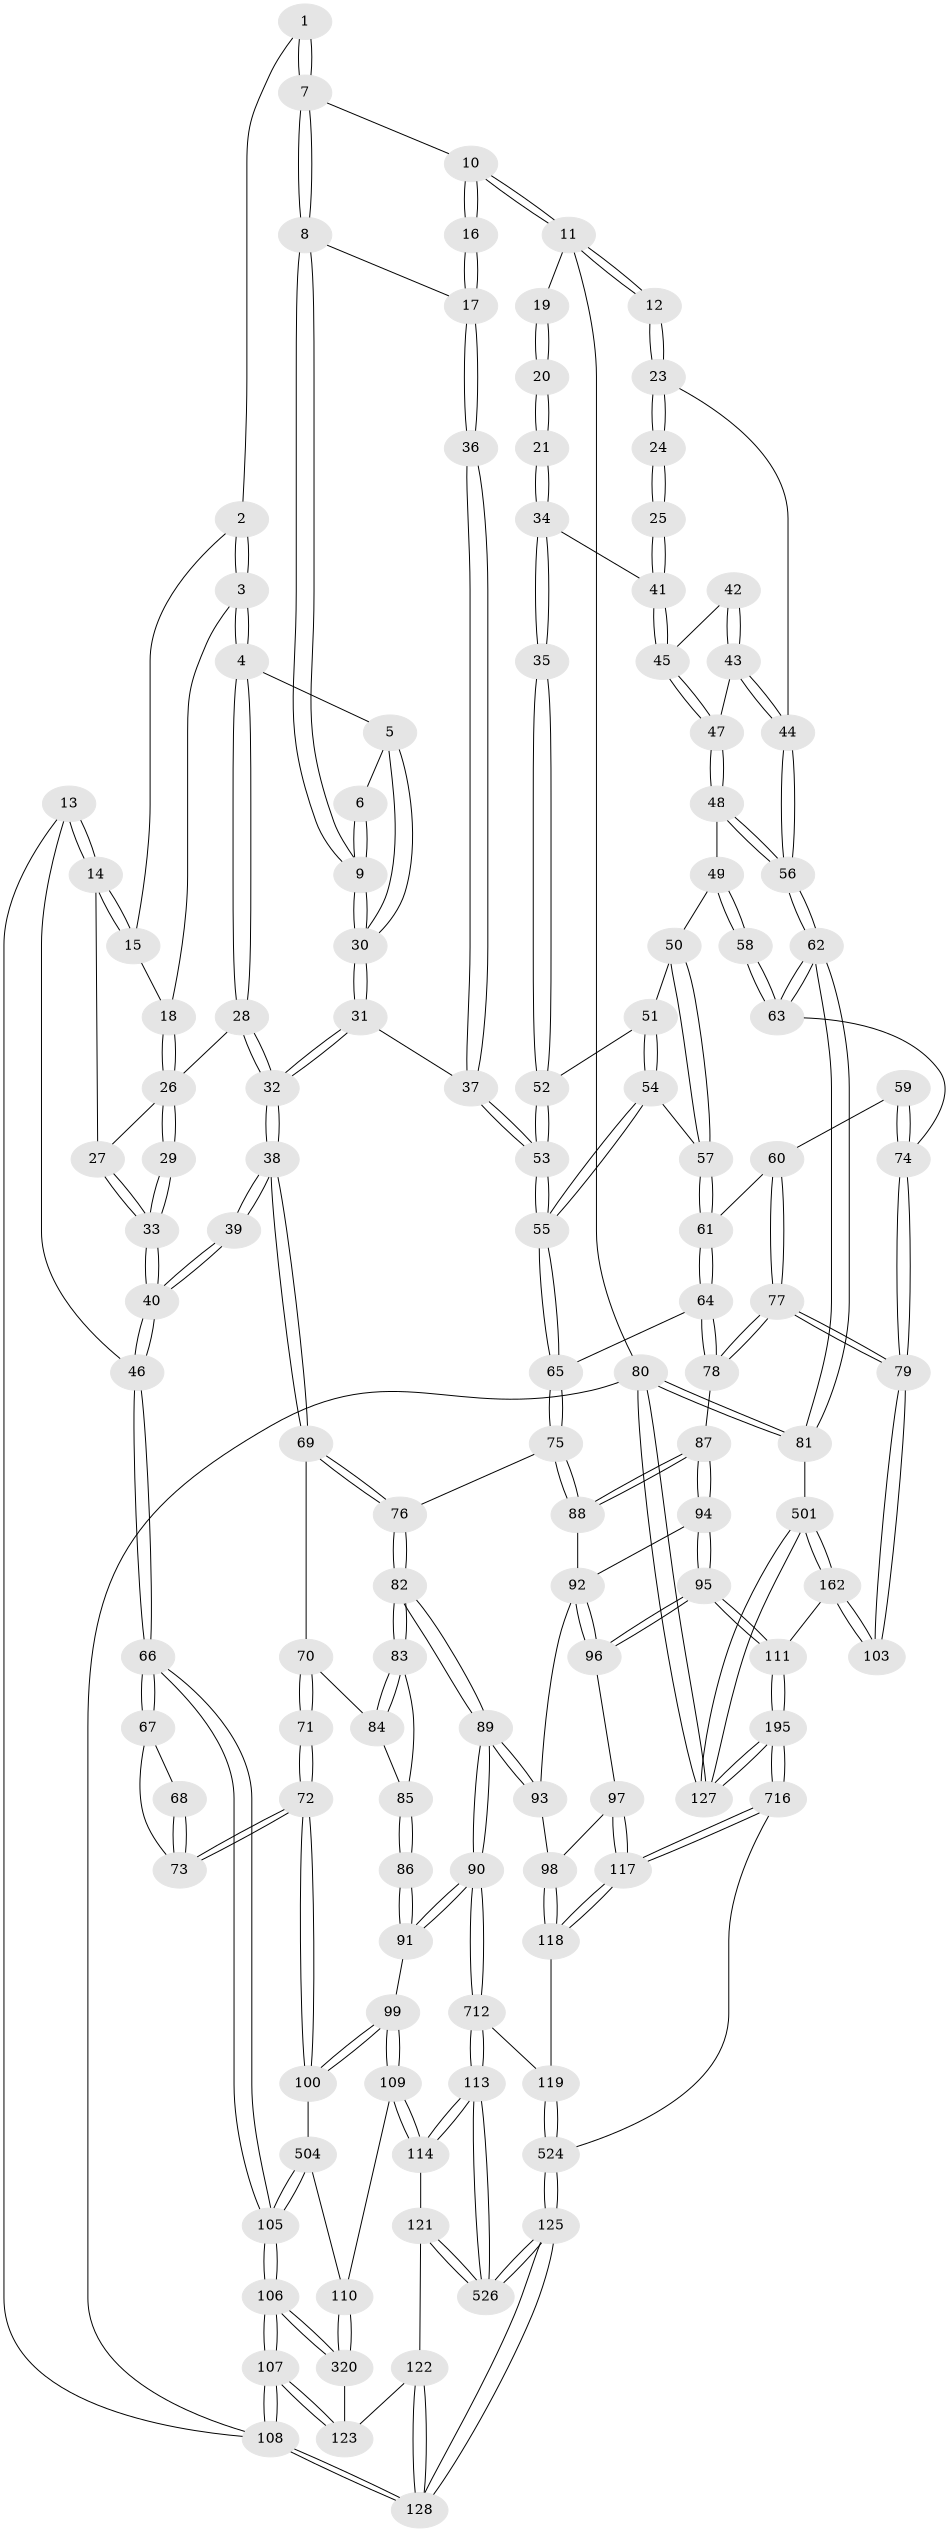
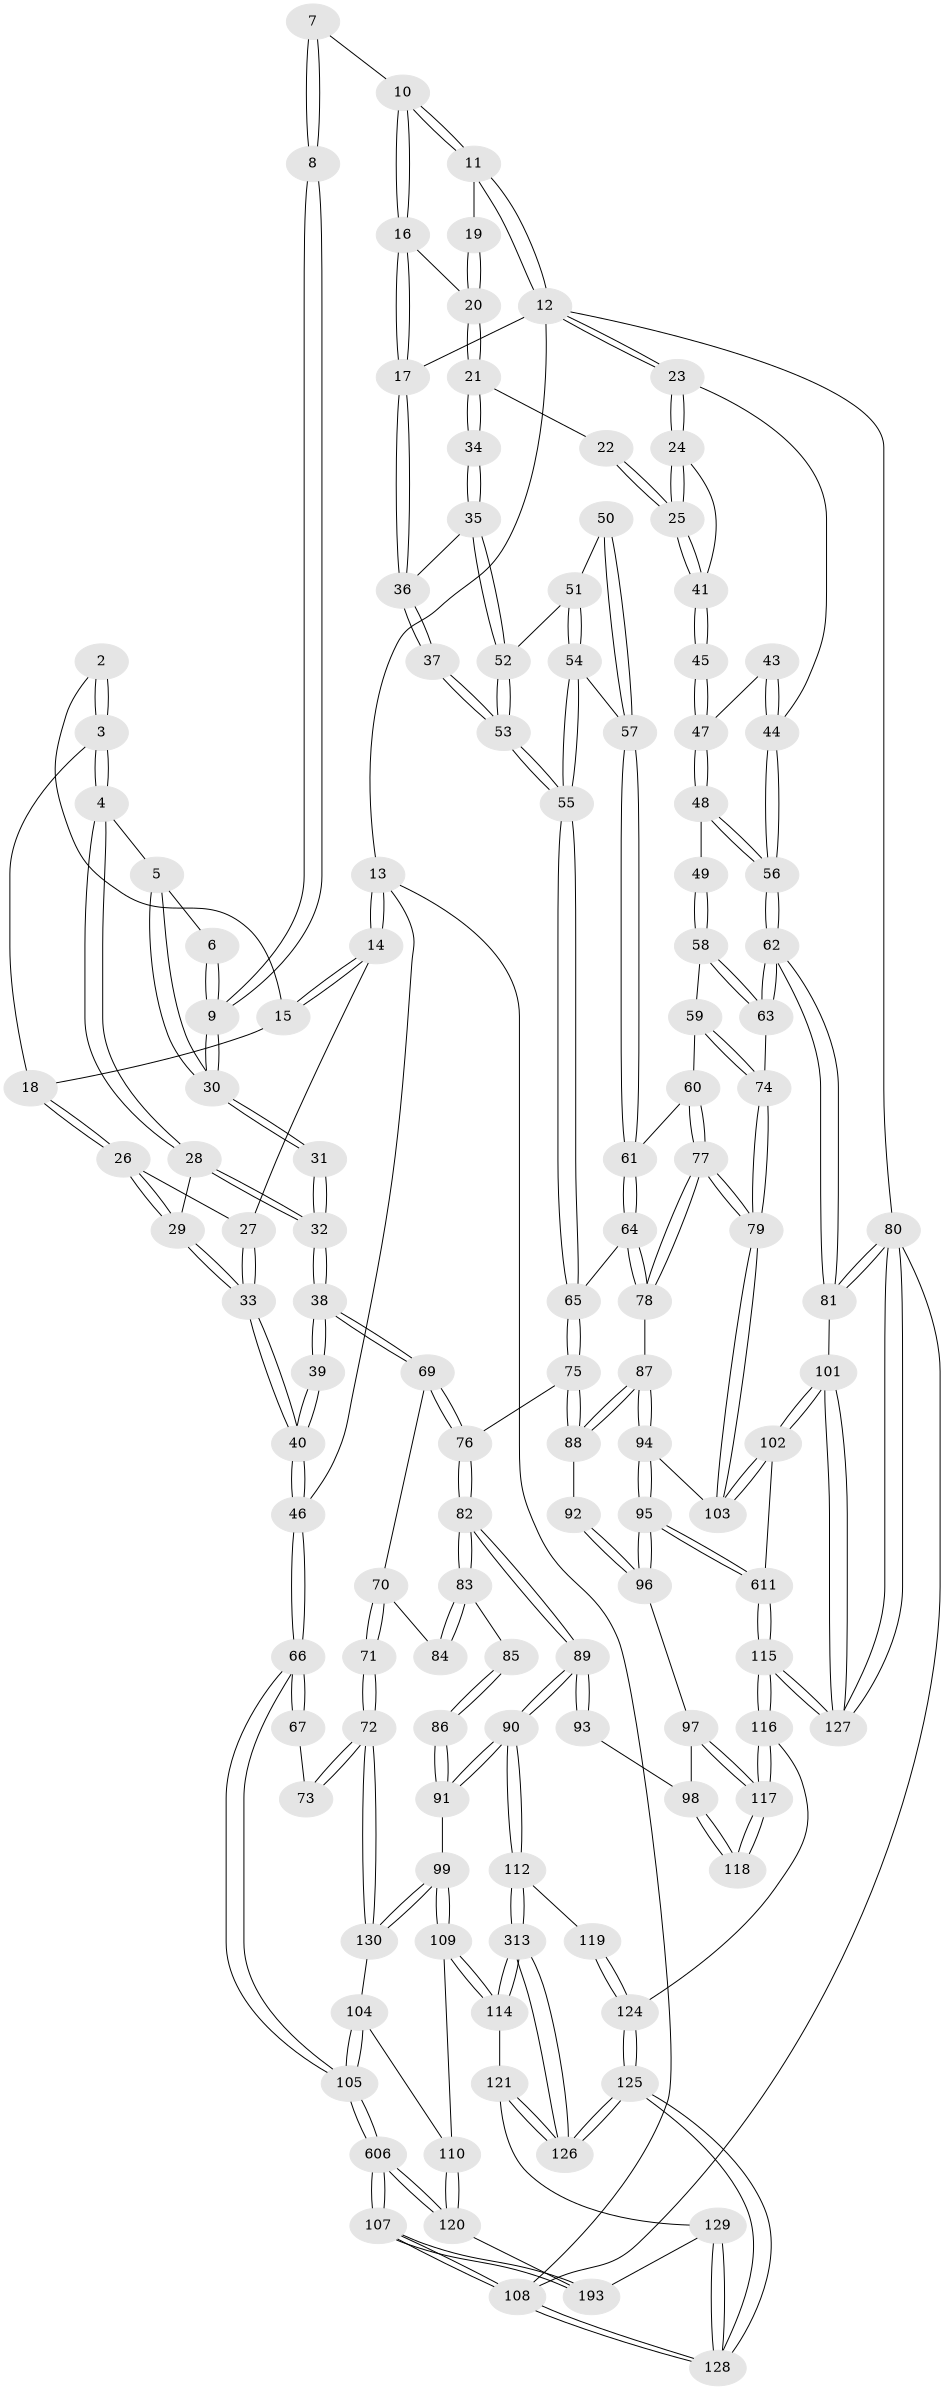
node "1": removed
edge "16" -- "20": added
edge "8" -- "17": now "12" -- "17"
node "22": added
edge "35" -- "36": added
edge "34" -- "41": now "24" -- "41"
node "42": removed
edge "12" -- "13": added
edge "11" -- "80": now "12" -- "80"
edge "49" -- "50": removed
edge "58" -- "59": added
edge "28" -- "26": now "28" -- "29"
edge "31" -- "37": removed
node "501": label "501" -> "101"
edge "94" -- "92": now "94" -- "103"
node "162": label "162" -> "102"
node "111": label "111" -> "611"
edge "92" -- "93": removed
node "195": label "195" -> "115"
edge "84" -- "85": removed
node "68": removed
node "716": label "716" -> "116"
edge "118" -- "119": removed
node "712": label "712" -> "112"
node "100": label "100" -> "130"
node "113": label "113" -> "313"
node "504": label "504" -> "104"
node "524": label "524" -> "124"
node "106": label "106" -> "606"
node "526": label "526" -> "126"
node "320": label "320" -> "120"
node "122": label "122" -> "129"
node "123": label "123" -> "193"
